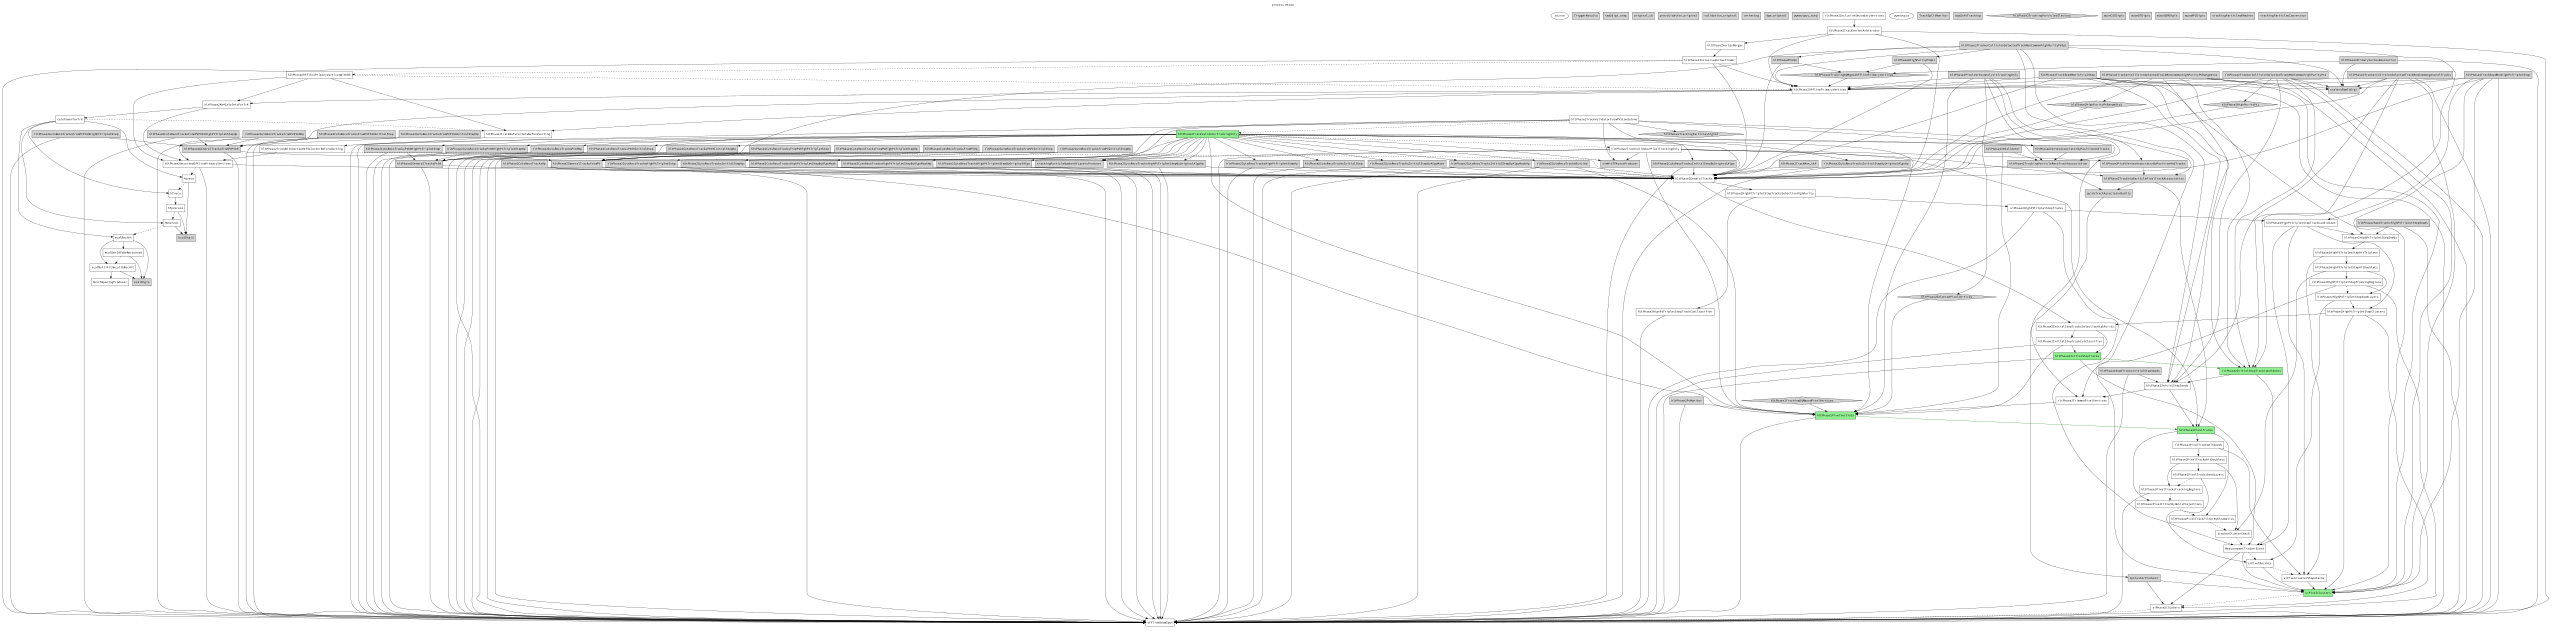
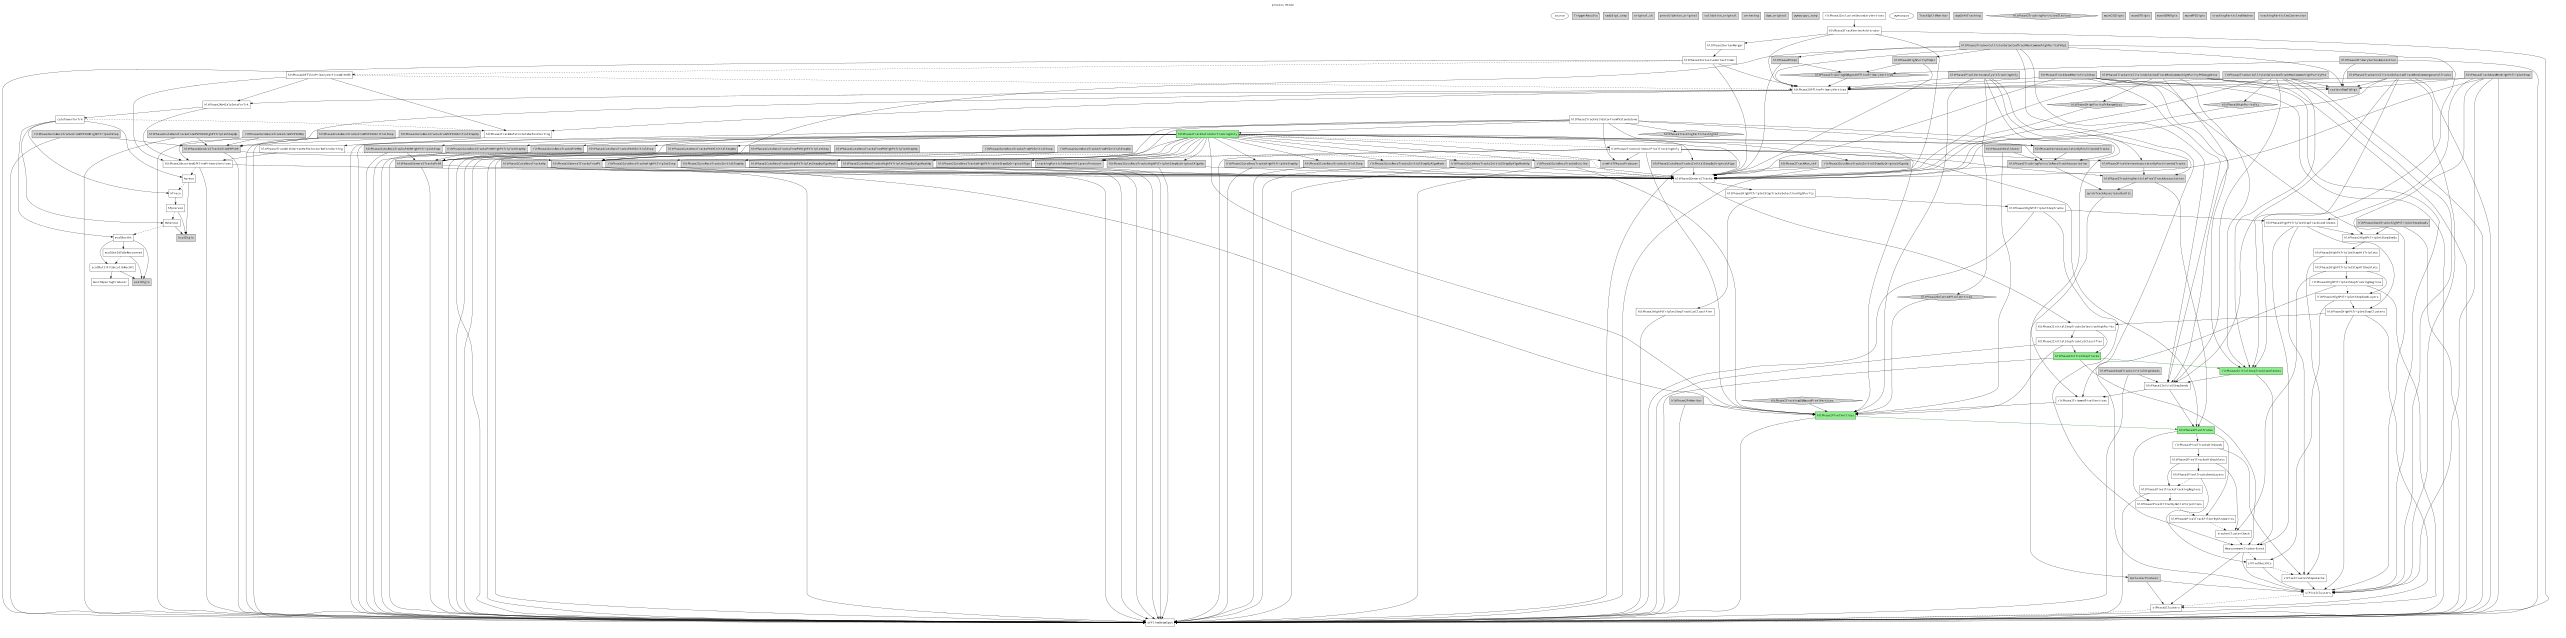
edge "hltPhase2TrackValidatorFromPVStandalone" -> "hltPhase2TrackValidatorTrackingOnly": style dashed -> solid
node "hltPhase2CutsRecoTracksFromPVHp": removed
node "siPhase2HighPtTripletStepTracks": label "siPhase2HighPtTripletStepTracks" -> "hltPhase2HighPtTripletStepTracks"
node "siPixelClusters": fillcolor lightgreen -> white
